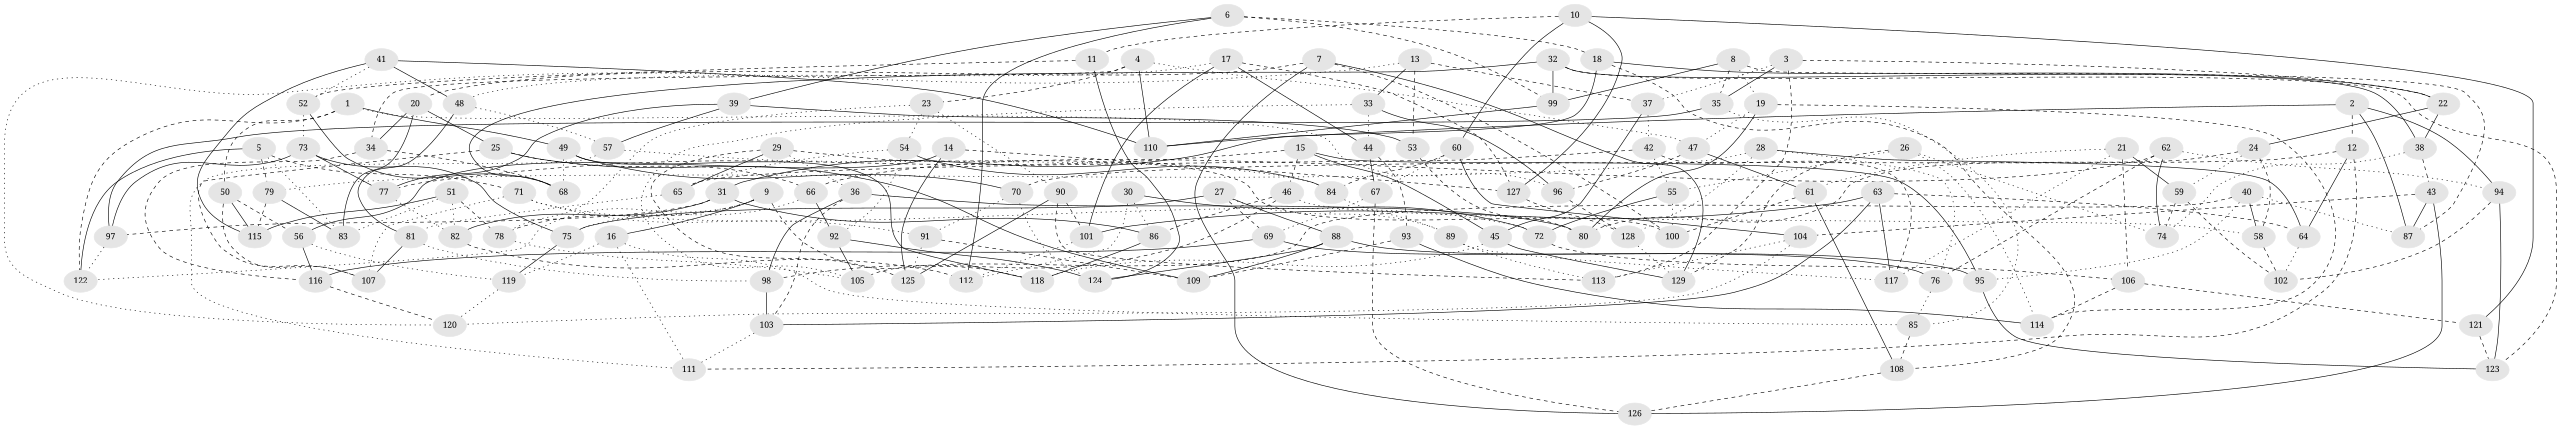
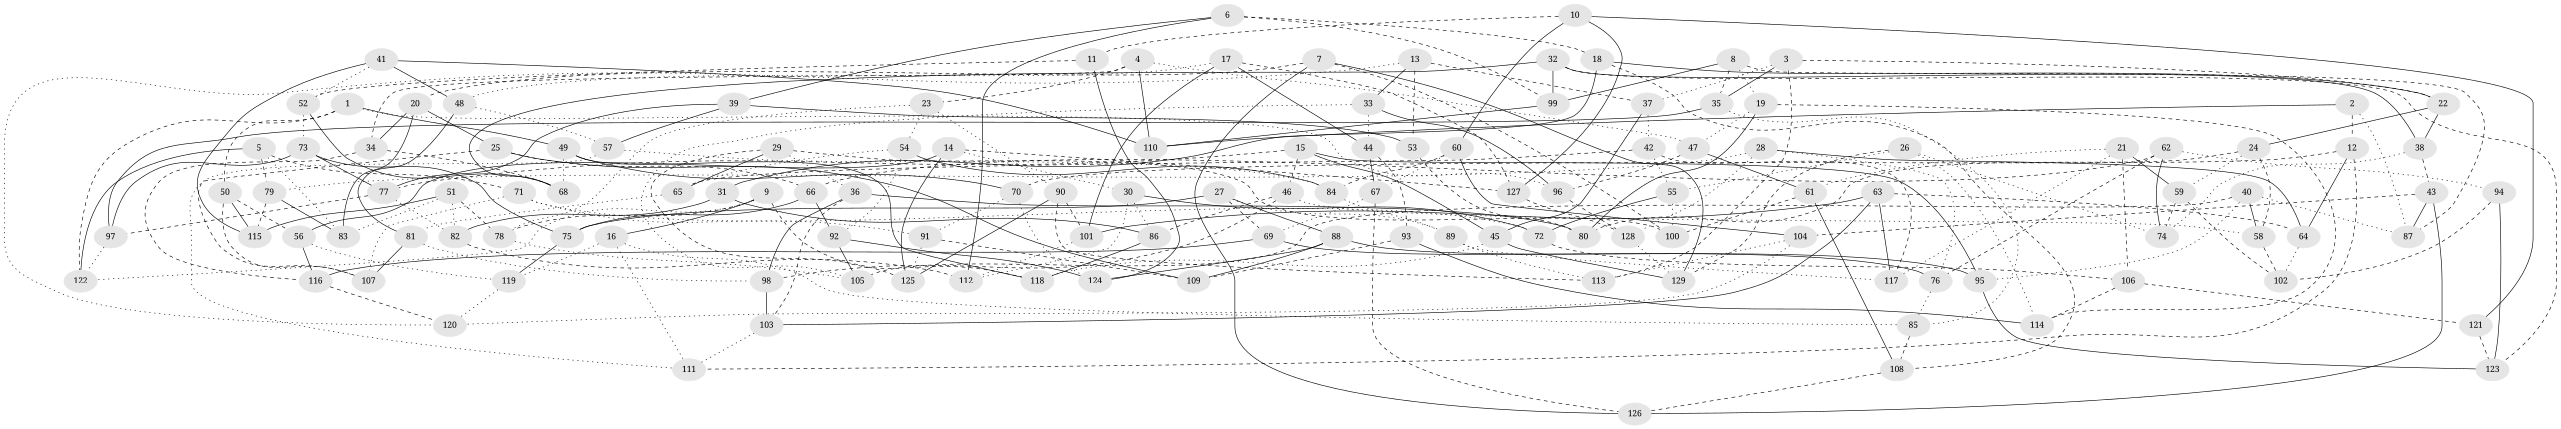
edge "2" -- "94": removed
edge "2" -- "87": style solid -> dotted
edge "14" -- "30": added
edge "66" -- "75": style dotted -> solid
edge "31" -- "97": now "77" -- "97"
